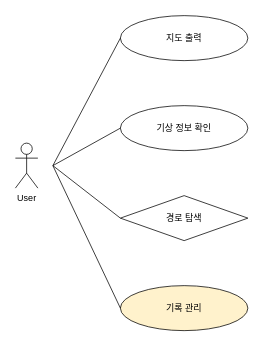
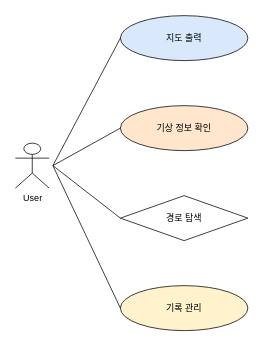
node "지도 출력": fillcolor #ffffff -> #dae8fc
node "기상 정보 확인": fillcolor #ffffff -> #ffe6cc
node "User": size 23x45 -> 34x45
